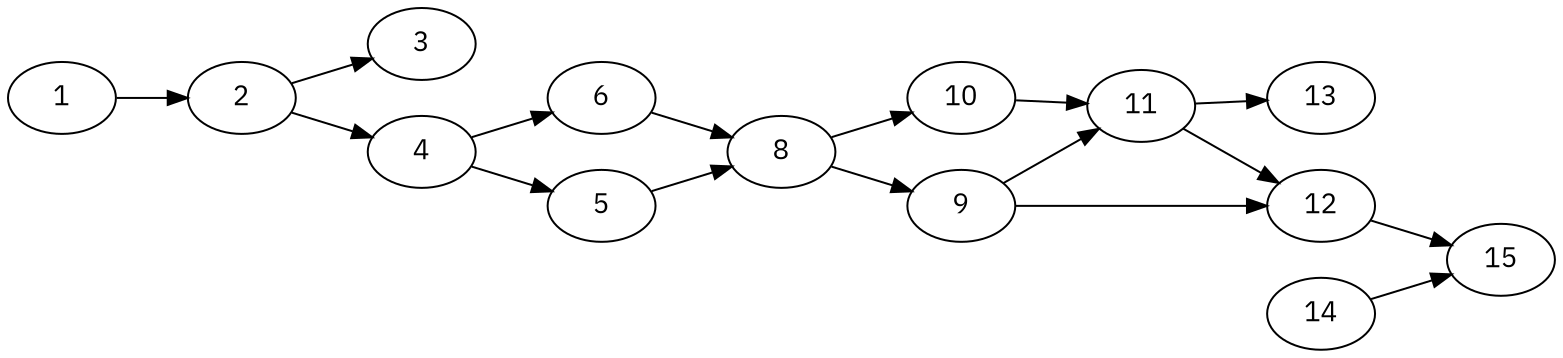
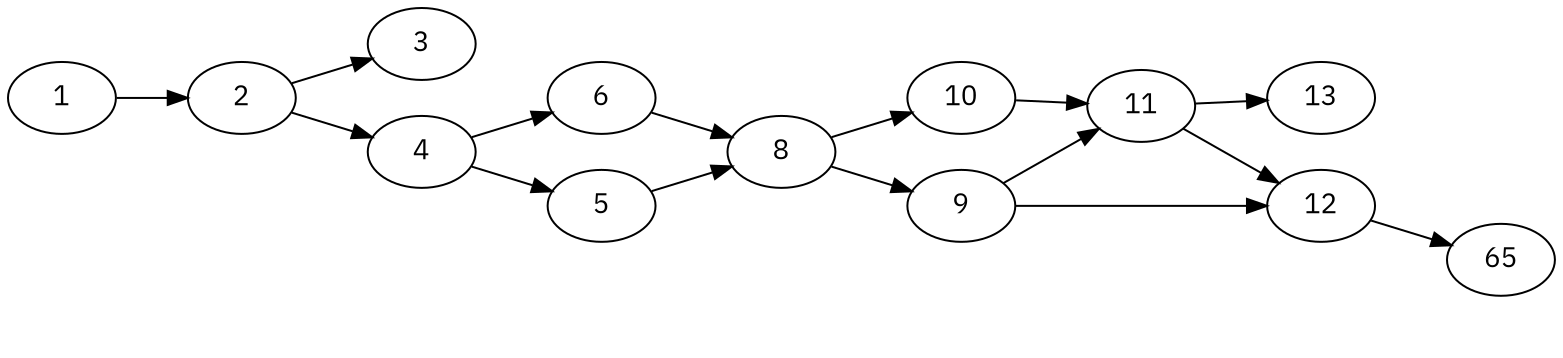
node "15": label "15" -> "65"
node "14": removed
